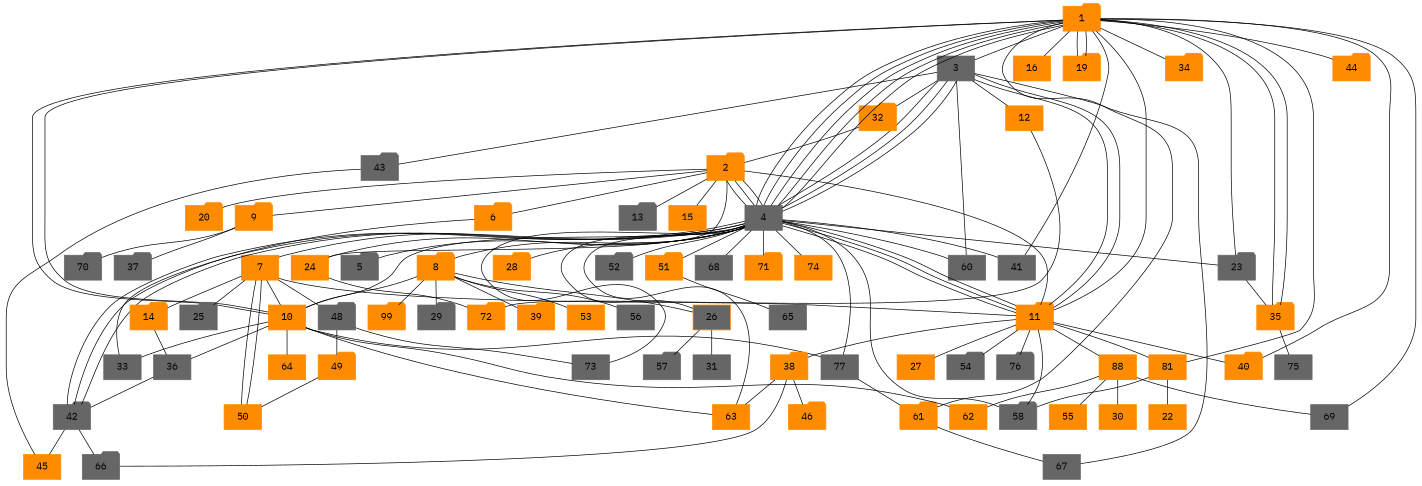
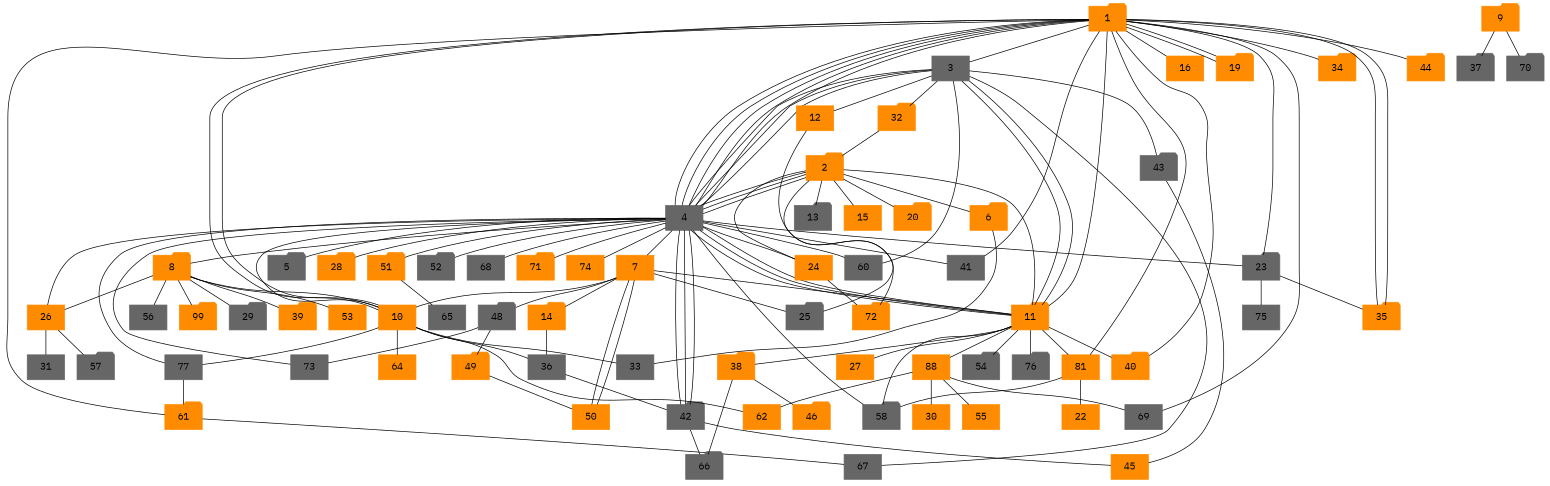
edge "2" -- "9": now "2" -- "25"
node "26": fillcolor gray40 -> darkorange
edge "35" -- "75": now "23" -- "75"
node "63": removed
